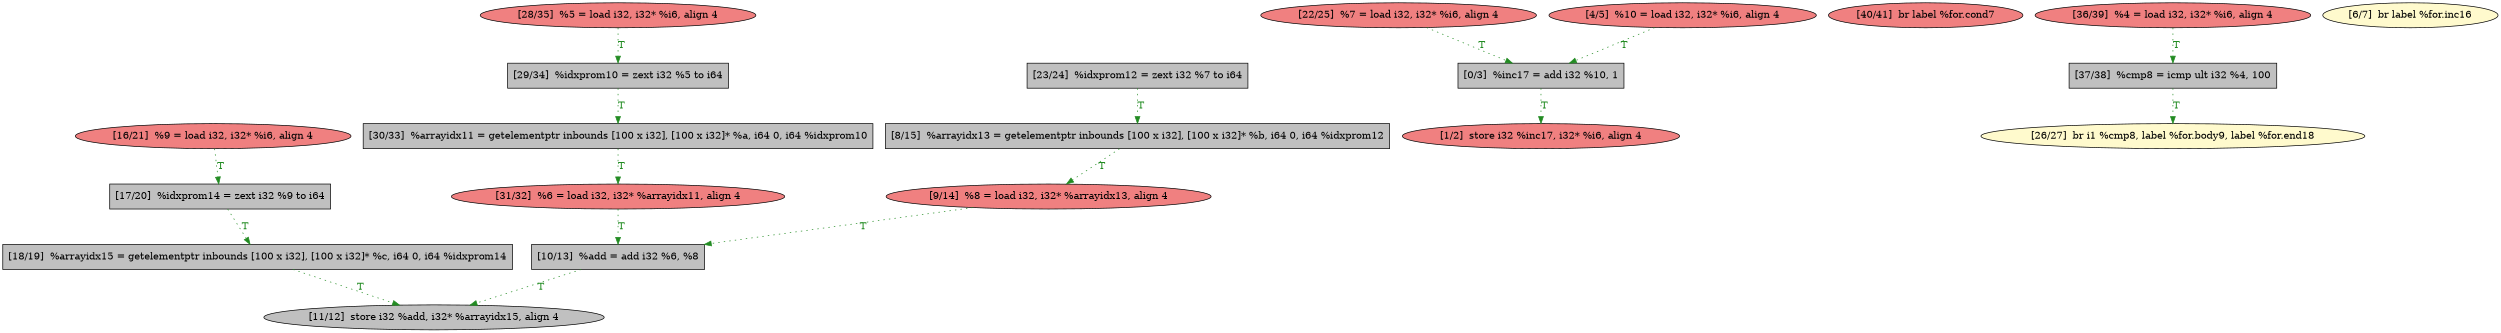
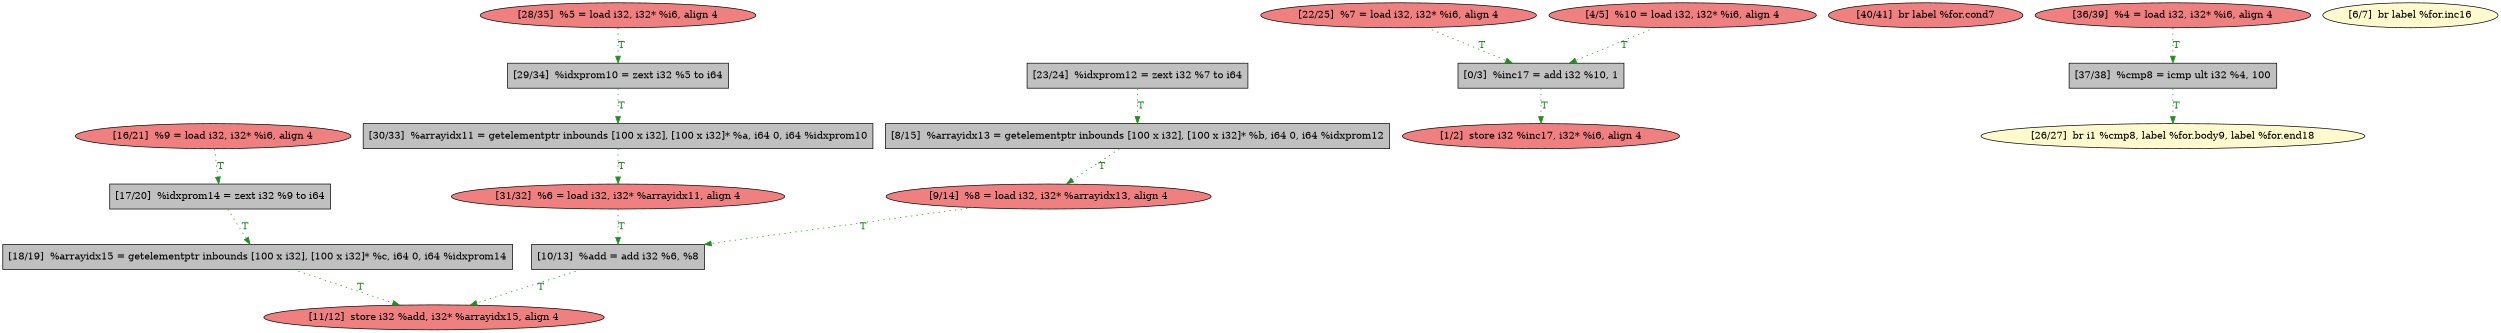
node "[11/12]  store i32 %add, i32* %arrayidx15, align 4": fillcolor grey -> lightcoral
